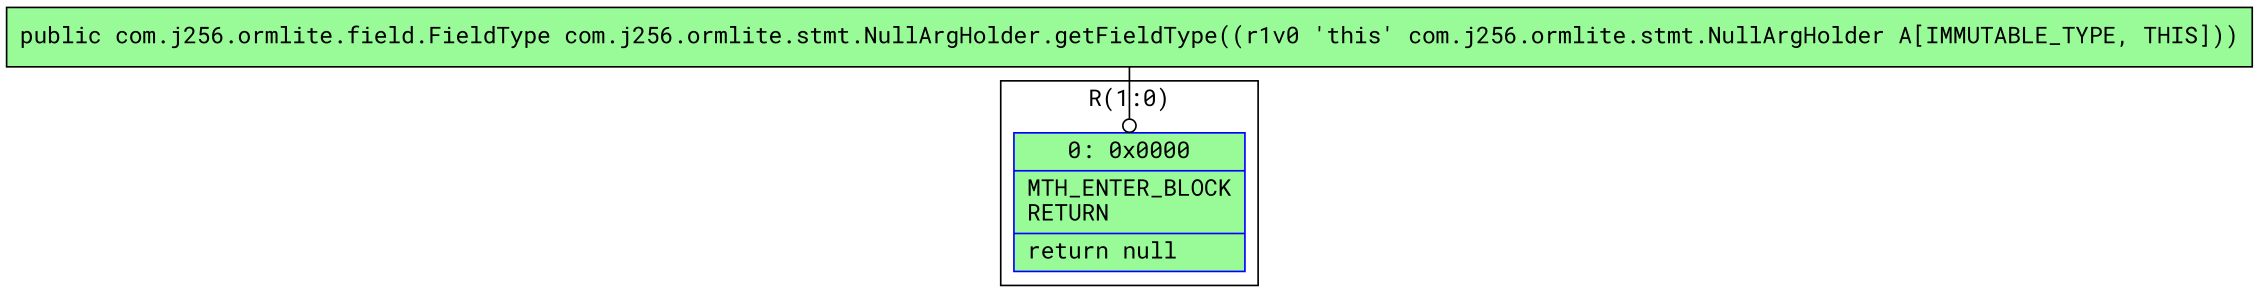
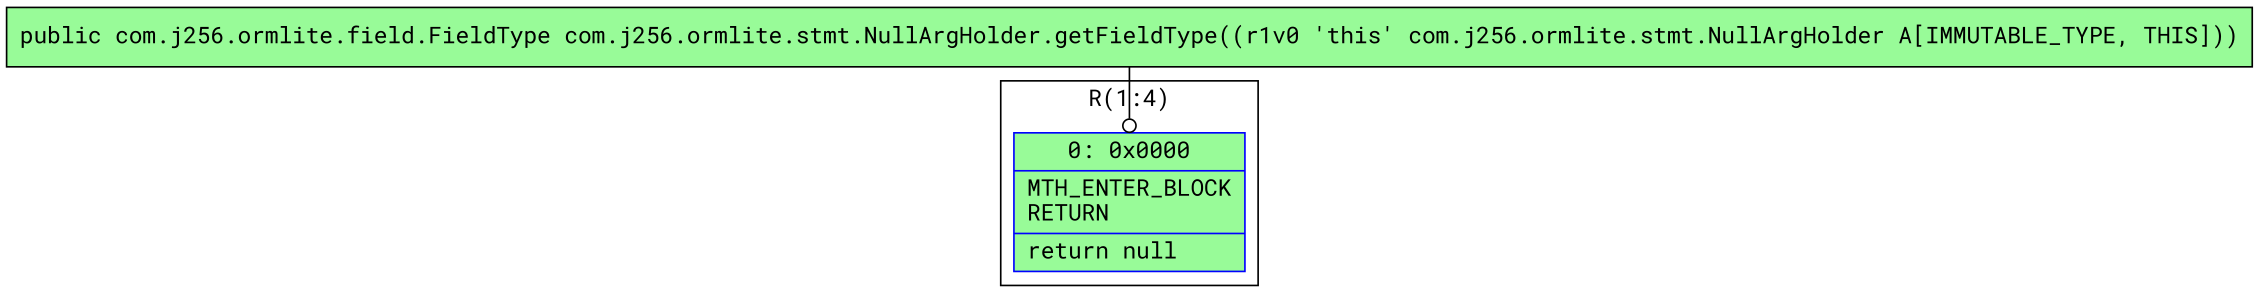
cluster "R(1:0)": label "R(1:0)" -> "R(1:4)"
